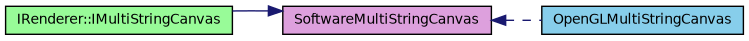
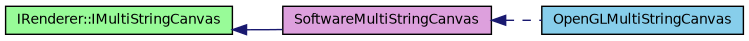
edge "IRenderer::IMultiStringCanvas" -> "SoftwareMultiStringCanvas": reversed
